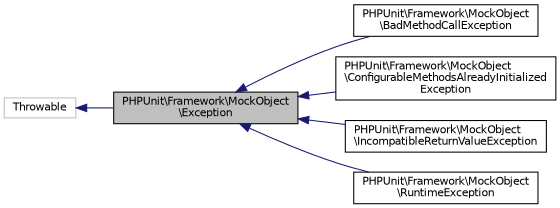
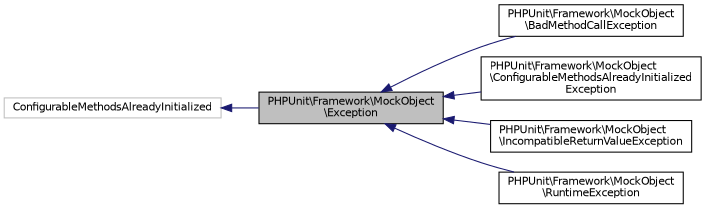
node "Throwable": label "Throwable" -> "ConfigurableMethodsAlreadyInitialized"
